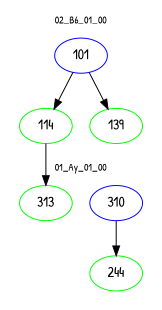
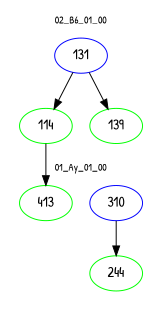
node "101": label "101" -> "131"
node "313": label "313" -> "413"
